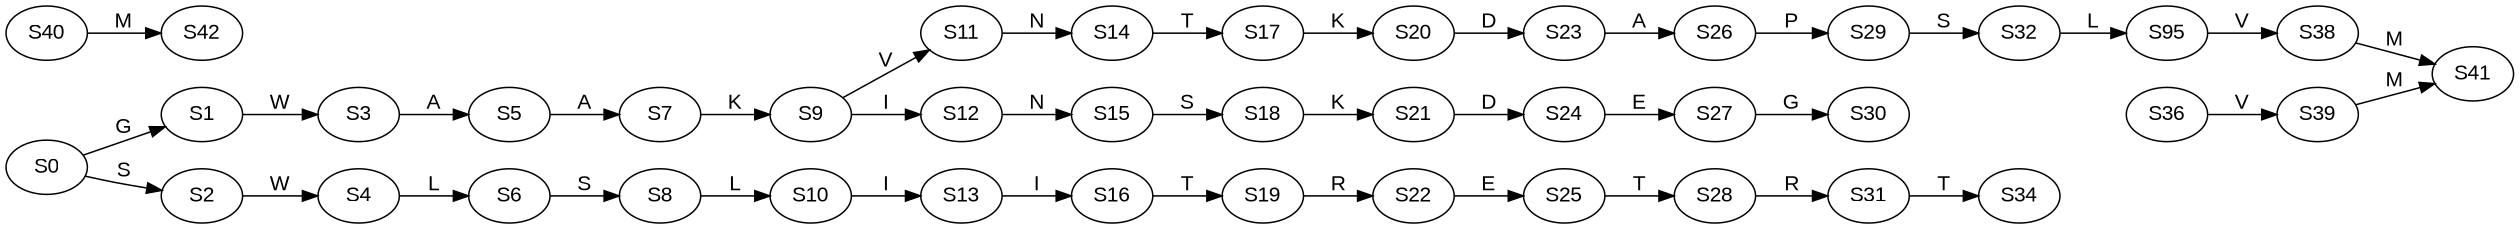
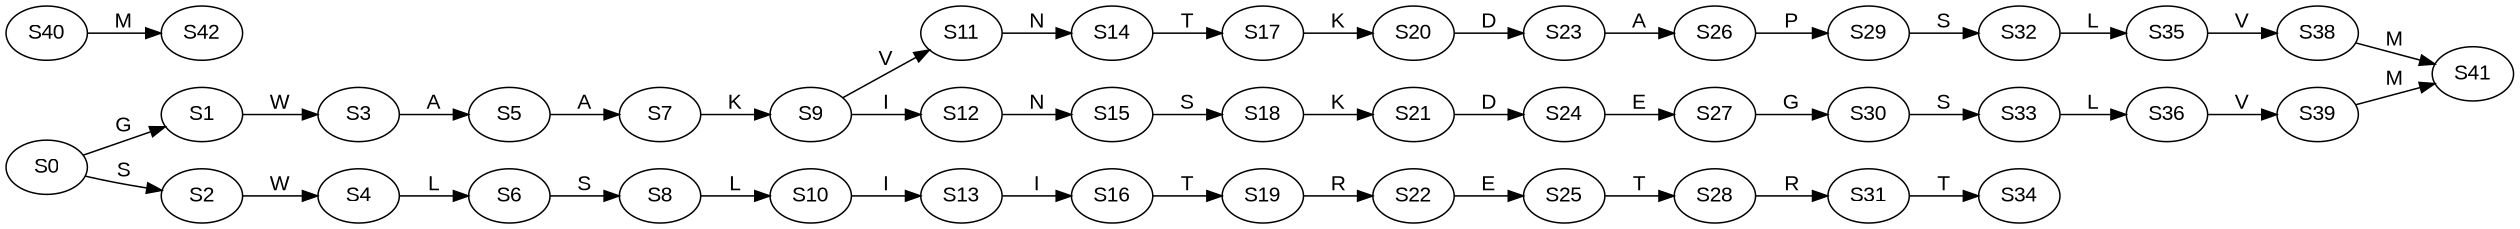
node "S95": label "S95" -> "S35"
node "S33": added
